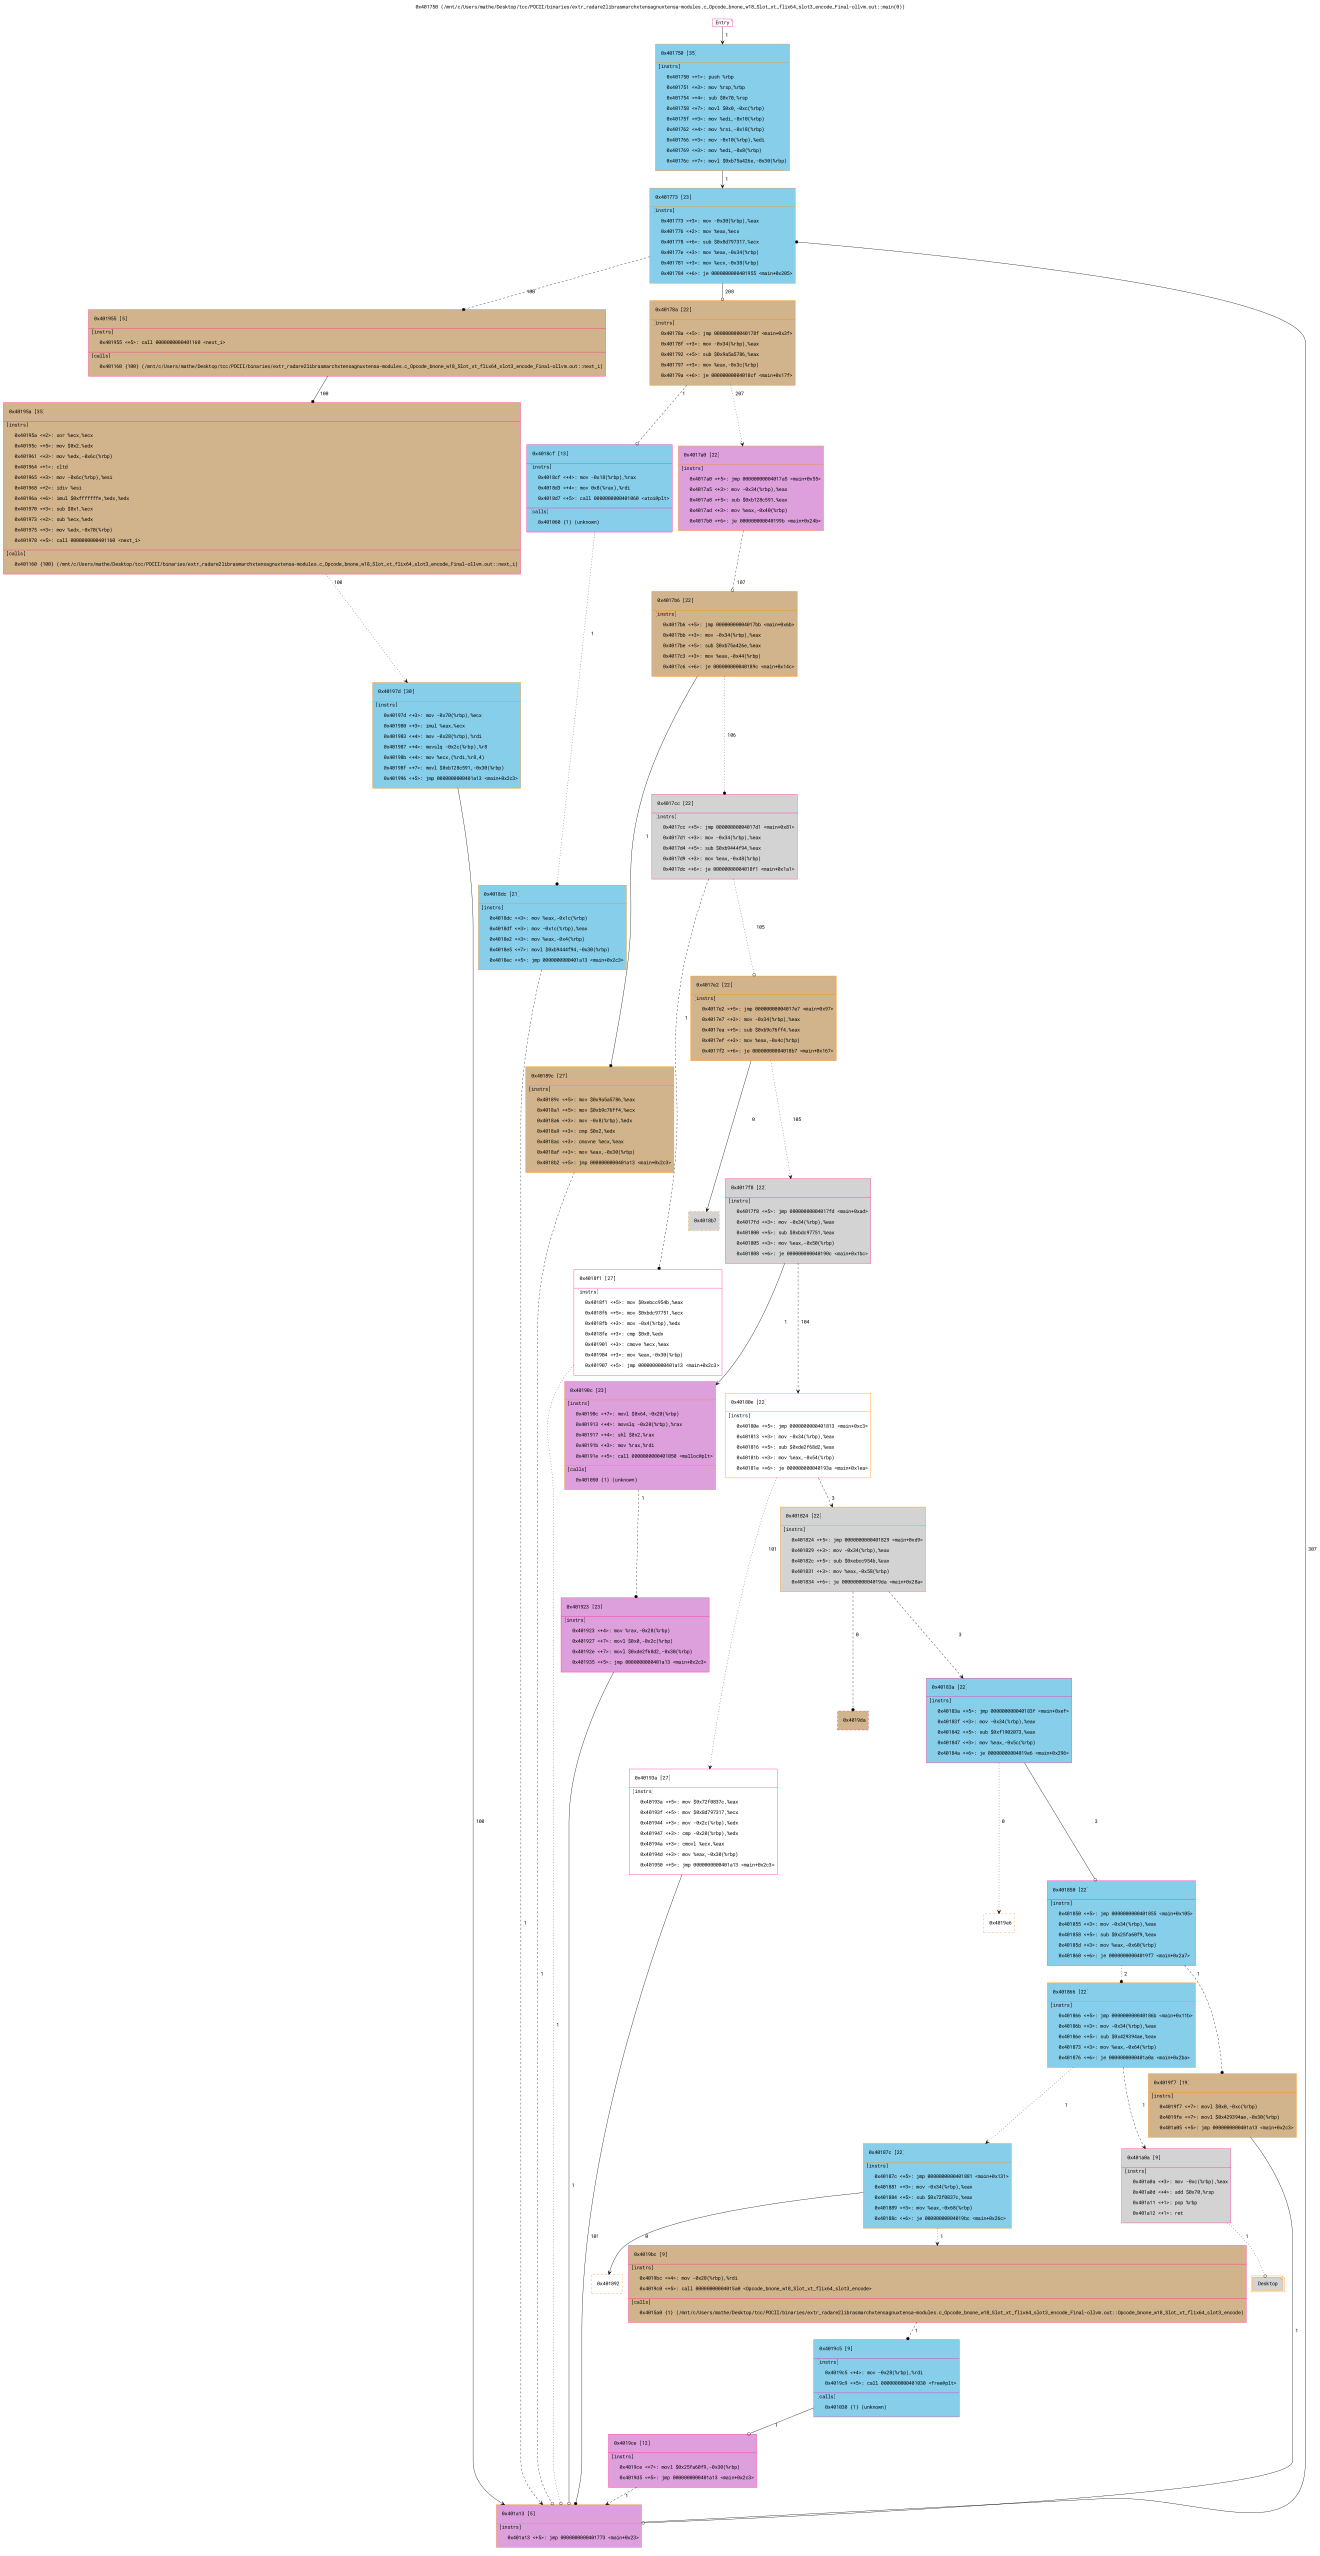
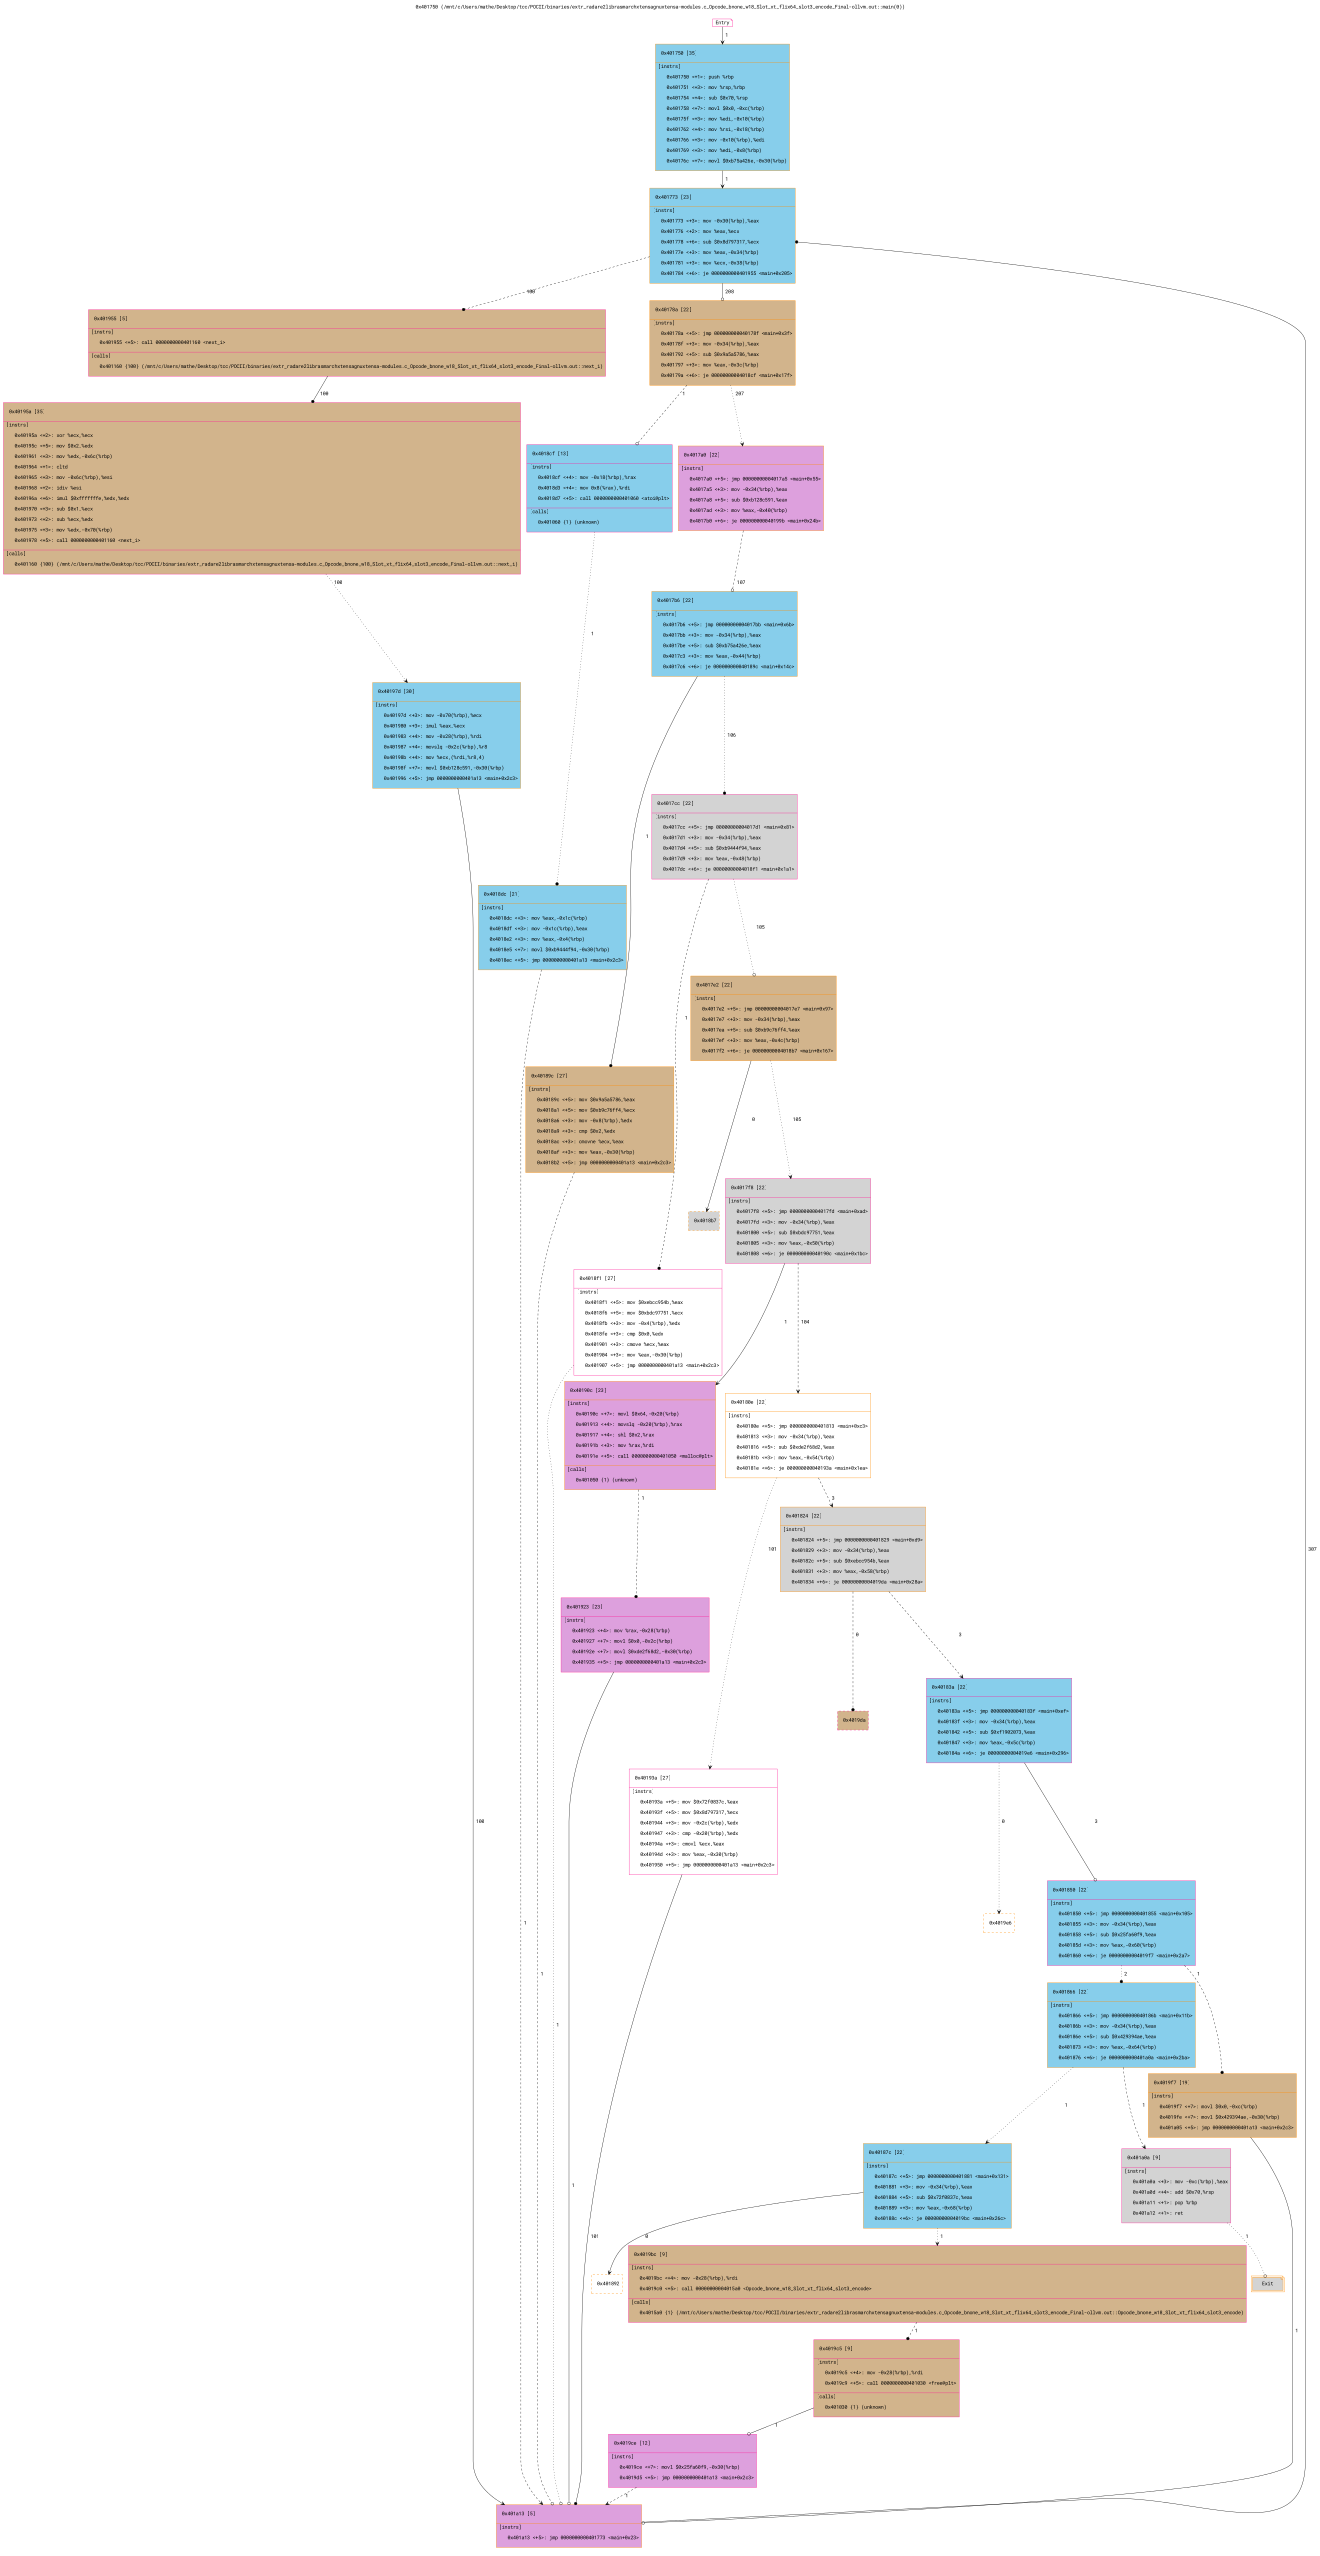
node "0x4017b6 [22]": fillcolor tan -> skyblue
node "Desktop": label "Desktop" -> "Exit"
node "0x4019c5 [9]": fillcolor skyblue -> tan
